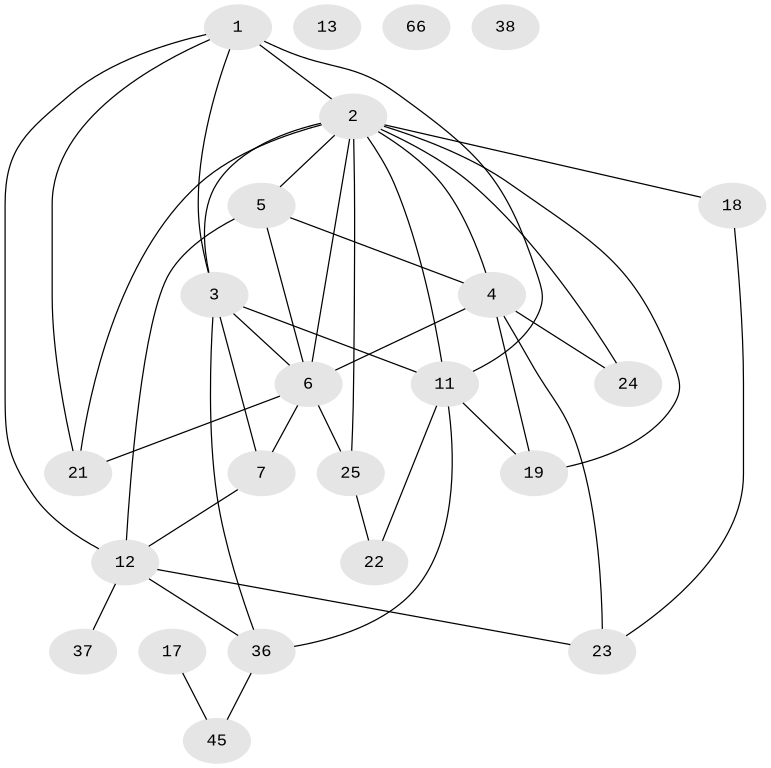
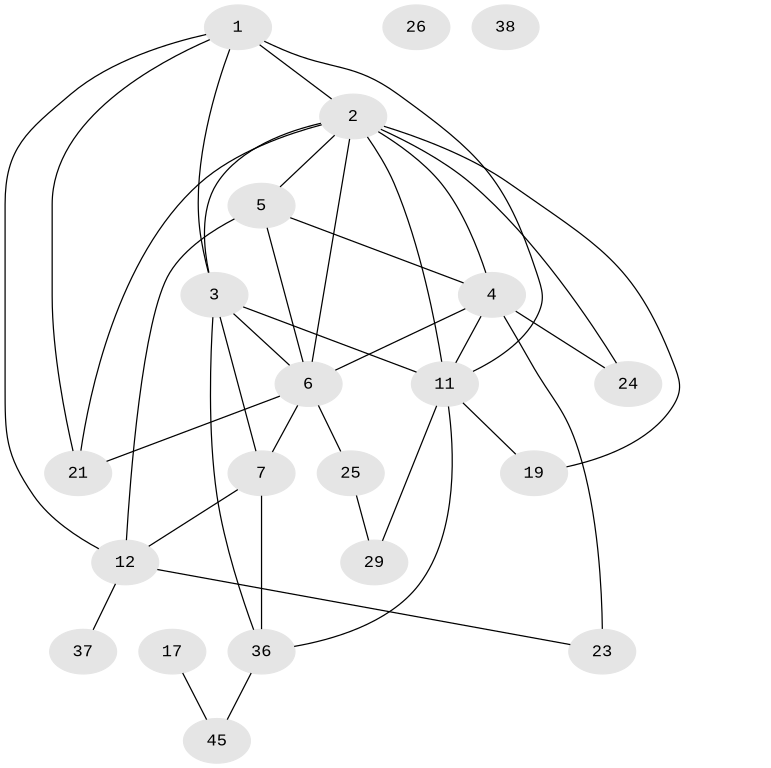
node "13": removed
node "66": label "66" -> "26"
node "18": removed
edge "2" -- "25": removed
edge "4" -- "19": now "4" -- "11"
node "22": label "22" -> "29"
edge "12" -- "36": now "7" -- "36"
